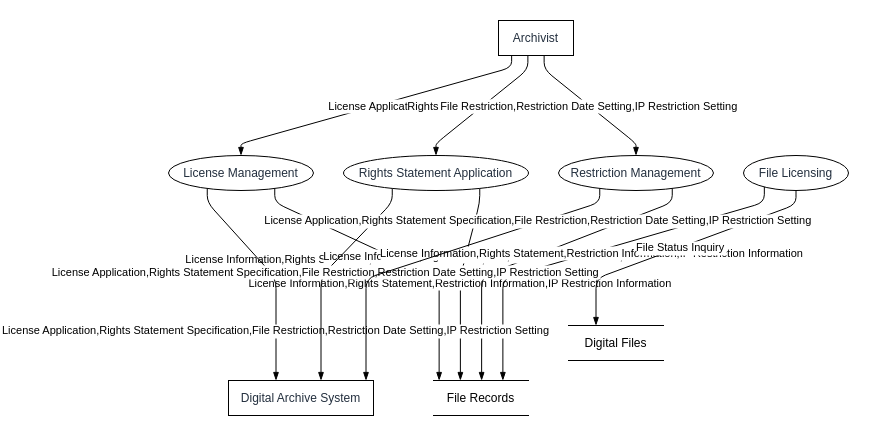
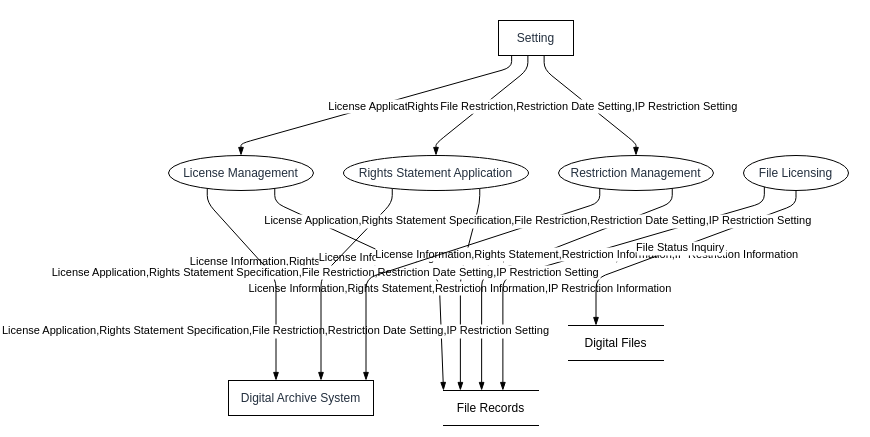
node "Archivist": label "Archivist" -> "Setting"
node "File Records": moved (481, 398) -> (491, 408)
